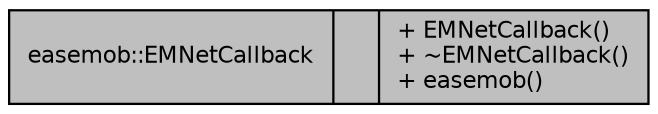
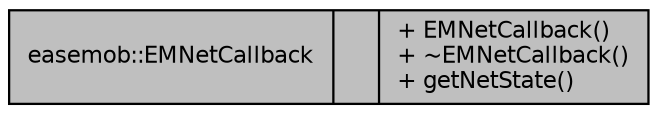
node "easemob::EMNetCallback": text "+ easemob()" -> "+ getNetState()"
